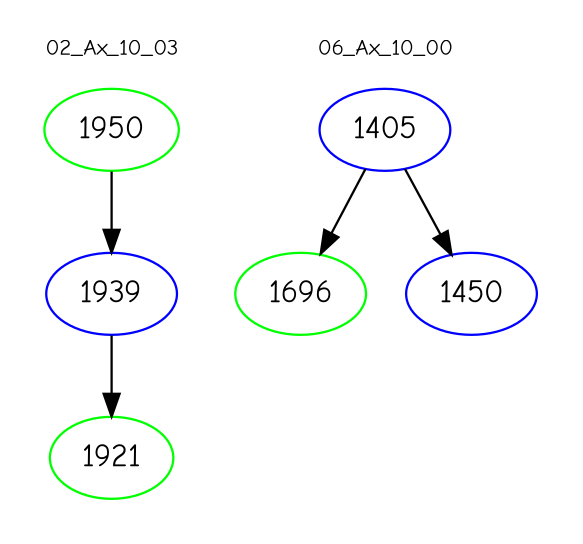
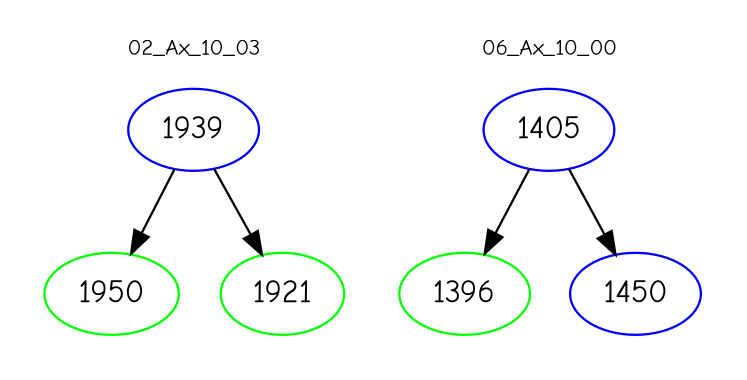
edge "1950" -> "1939": reversed
node "1696": label "1696" -> "1396"
